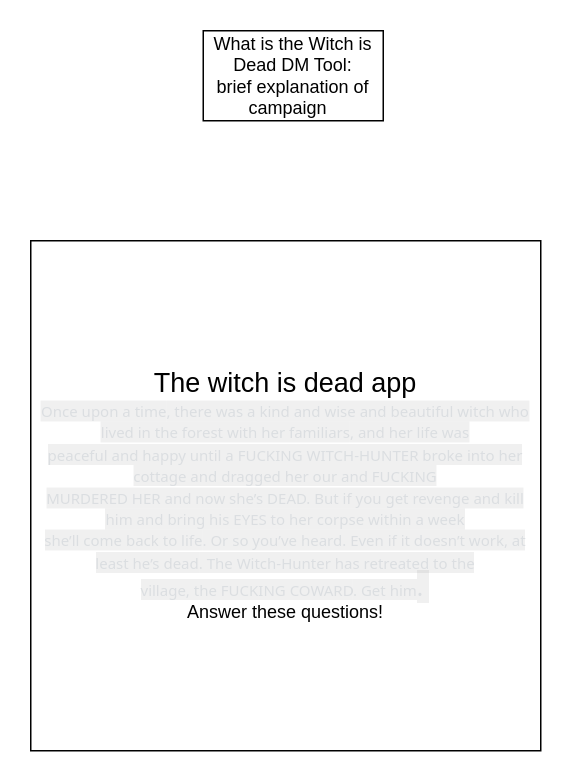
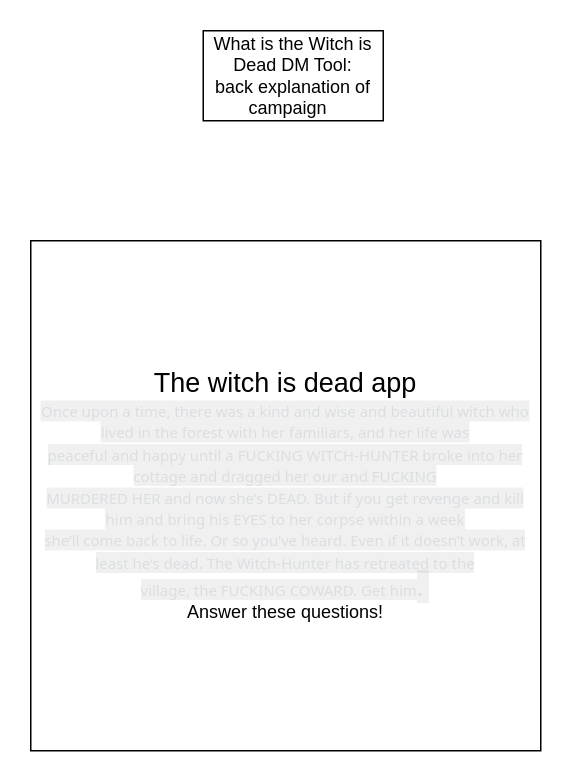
node "What is the Witch is Dead DM Tool: brief explanation of campaign": label "What is the Witch is Dead DM Tool: brief explanation of campaign" -> "What is the Witch is Dead DM Tool: back explanation of campaign"
